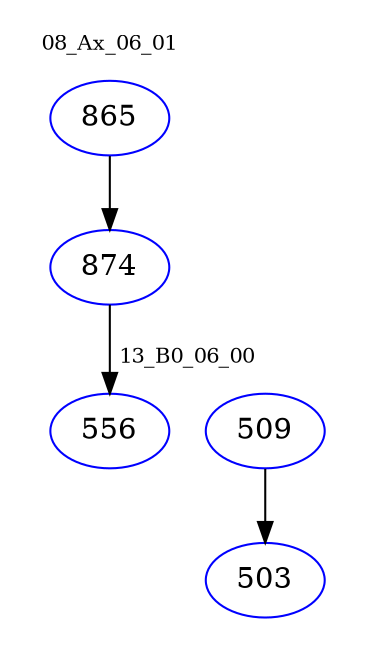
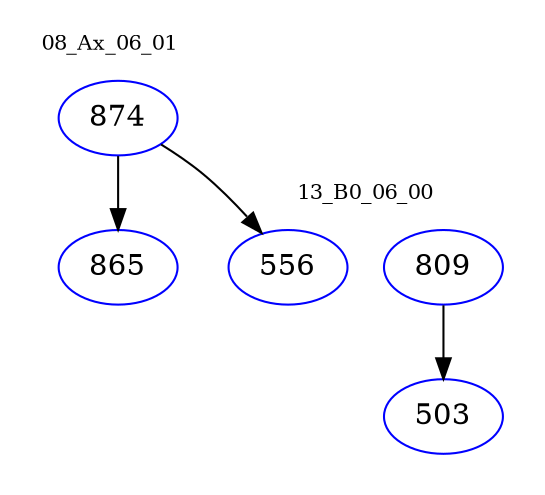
edge "865" -> "874": reversed
node "509": label "509" -> "809"
